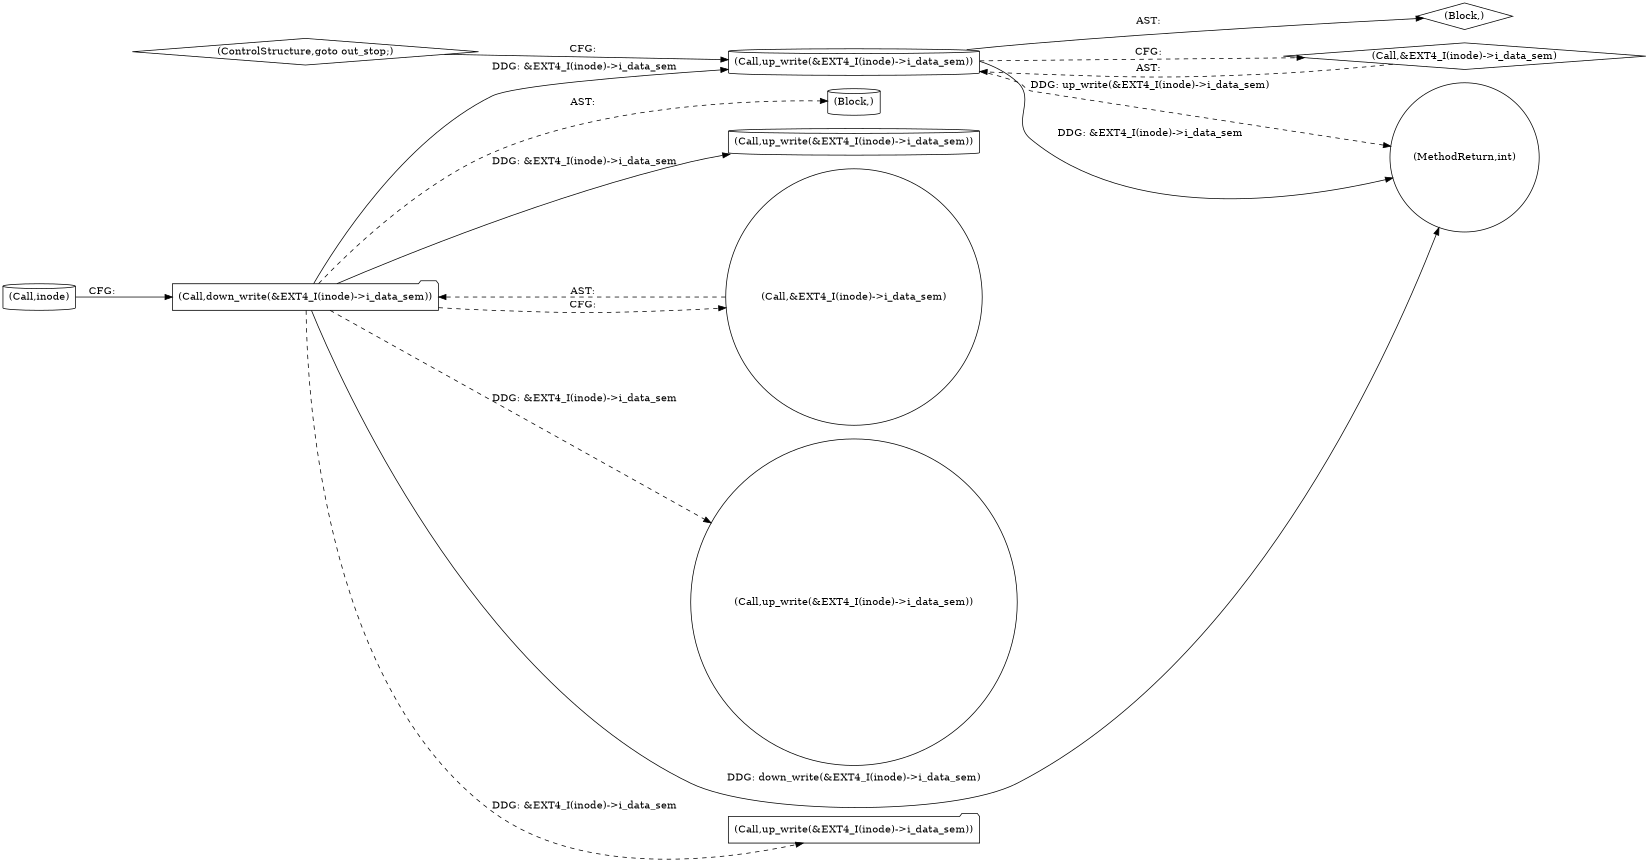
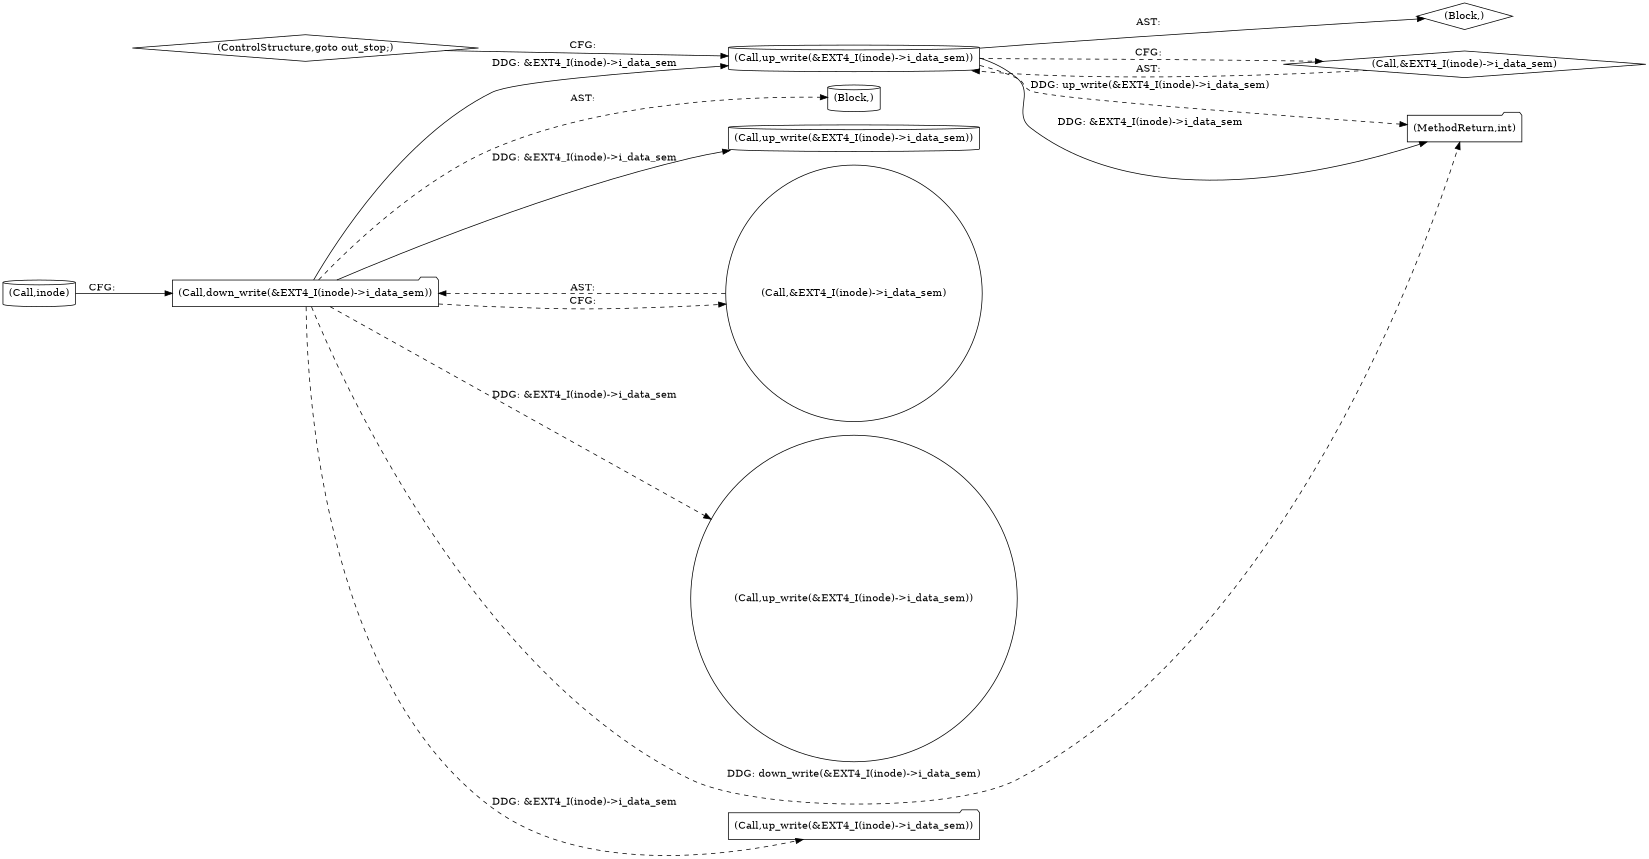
node "(MethodReturn,int)": shape circle -> folder
edge "(Call,down_write(&EXT4_I(inode)->i_data_sem))" -> "(MethodReturn,int)": style solid -> dashed
